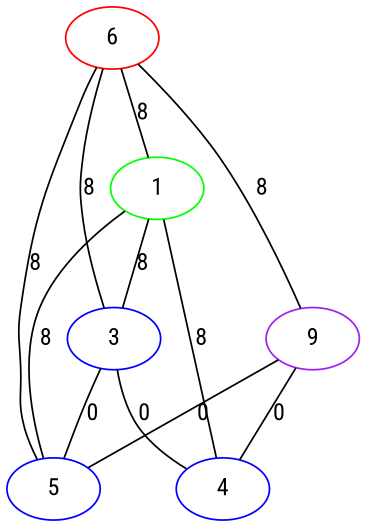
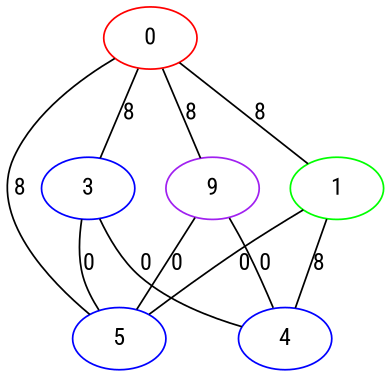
node "6": label "6" -> "0"
edge "1" -- "3": removed, label "8"
edge "1" -- "5": label "8" -> "0"
